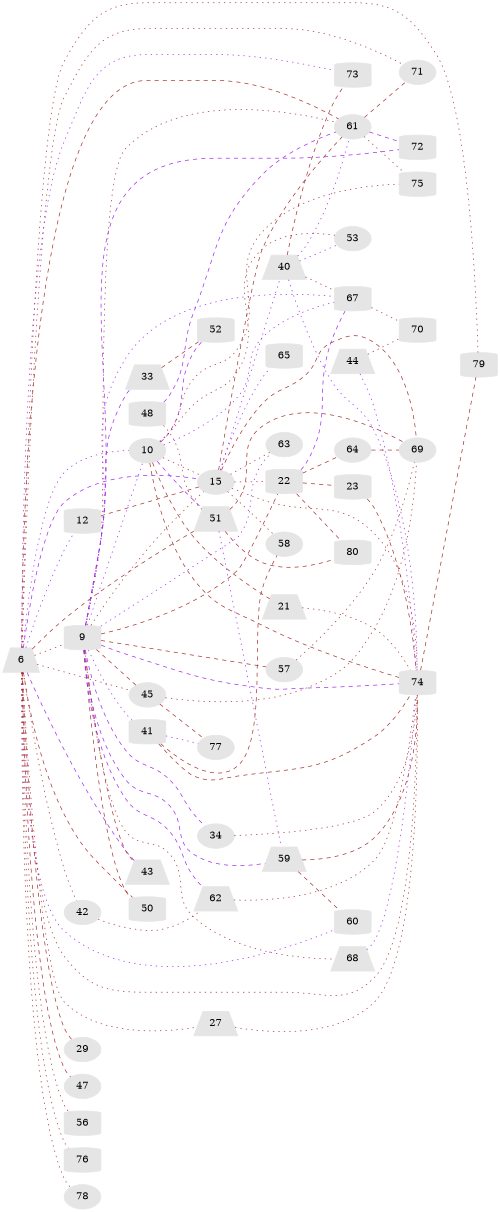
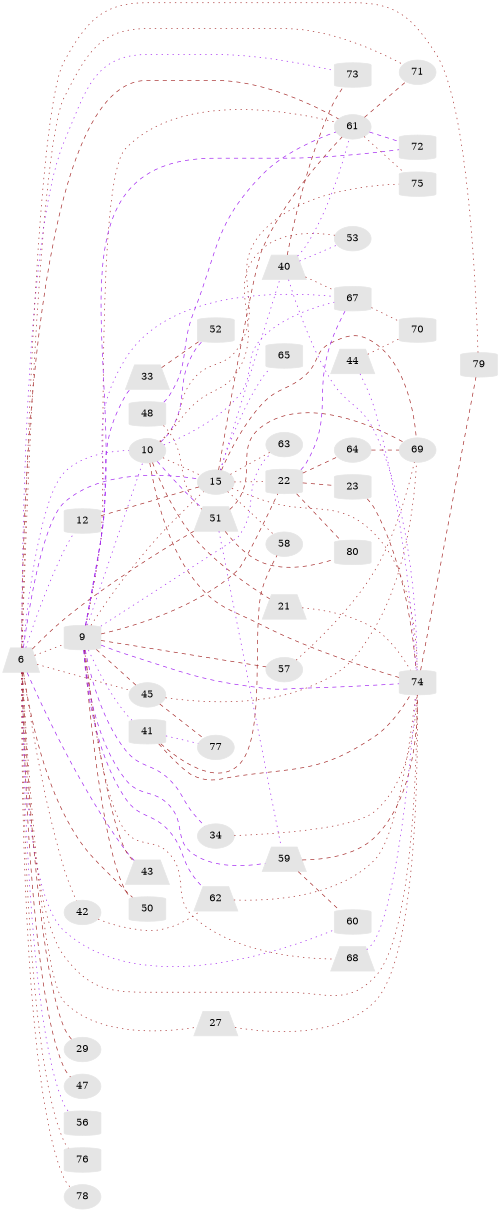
edge "6" -- "56": color brown -> purple
